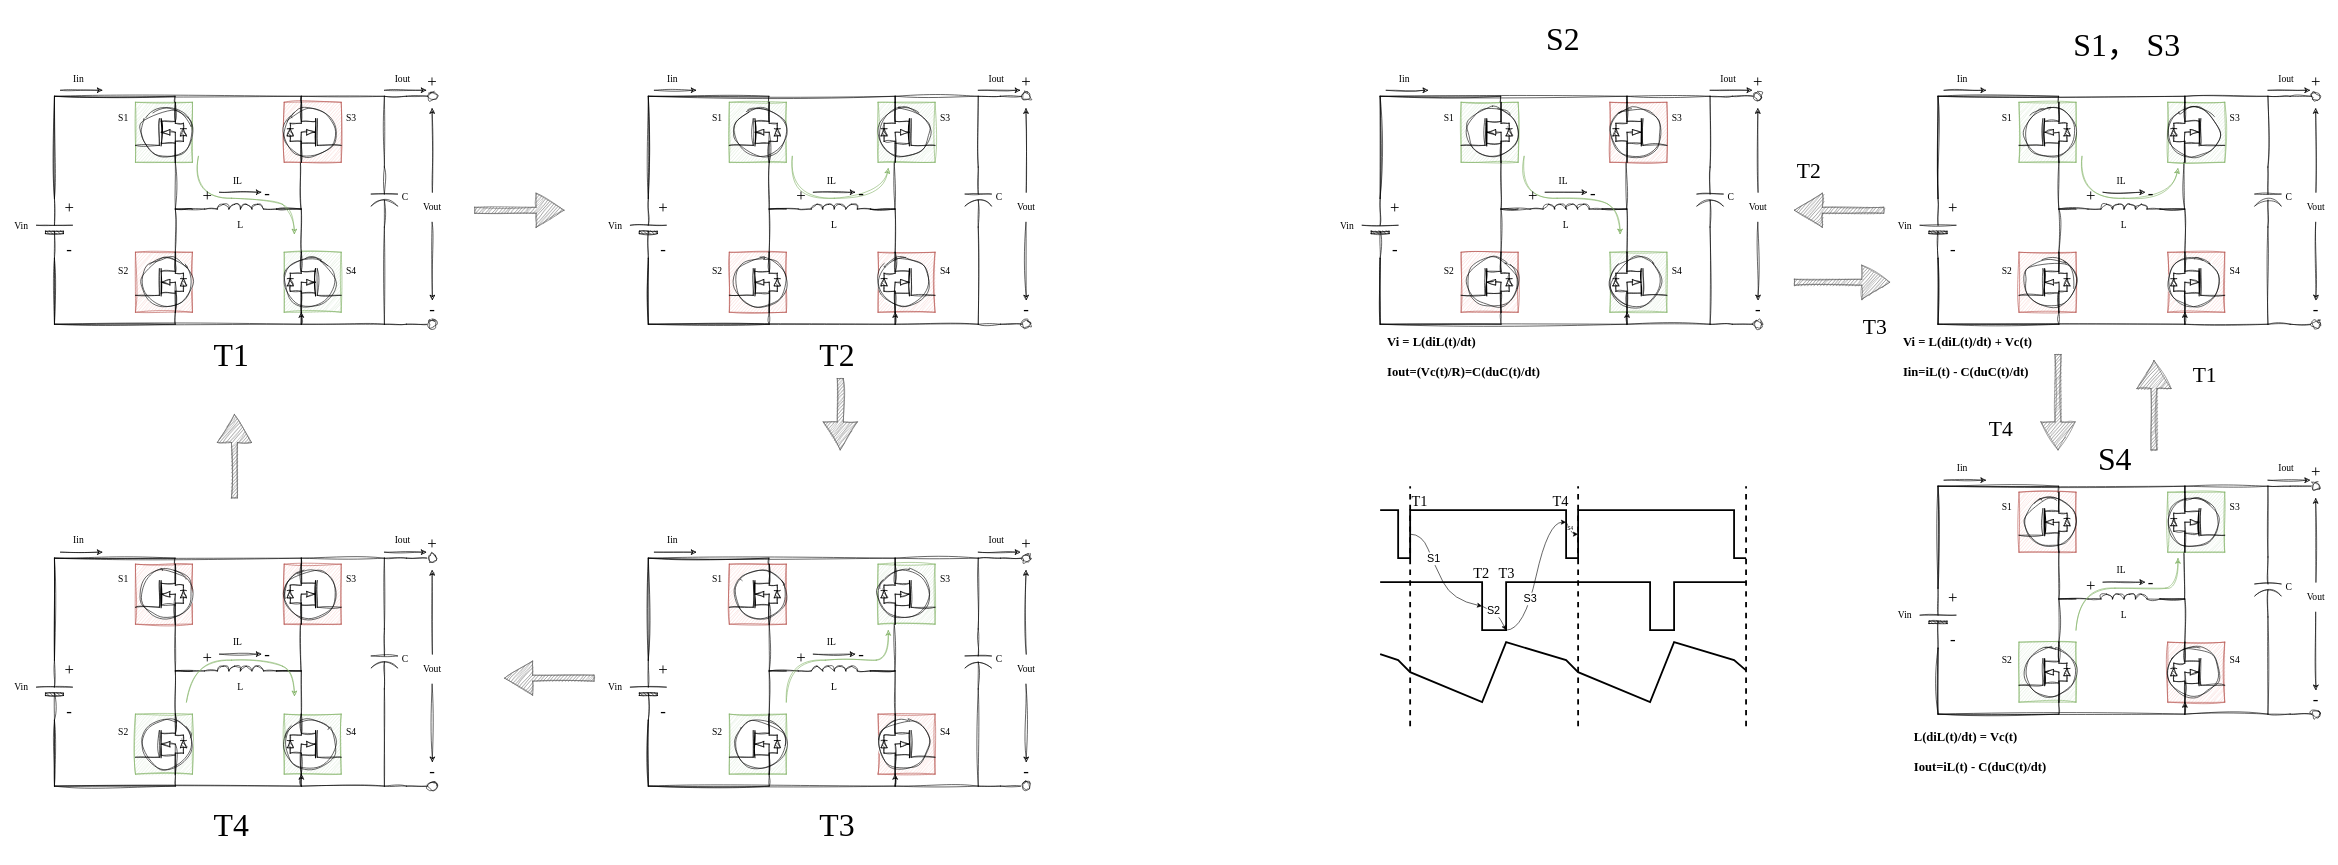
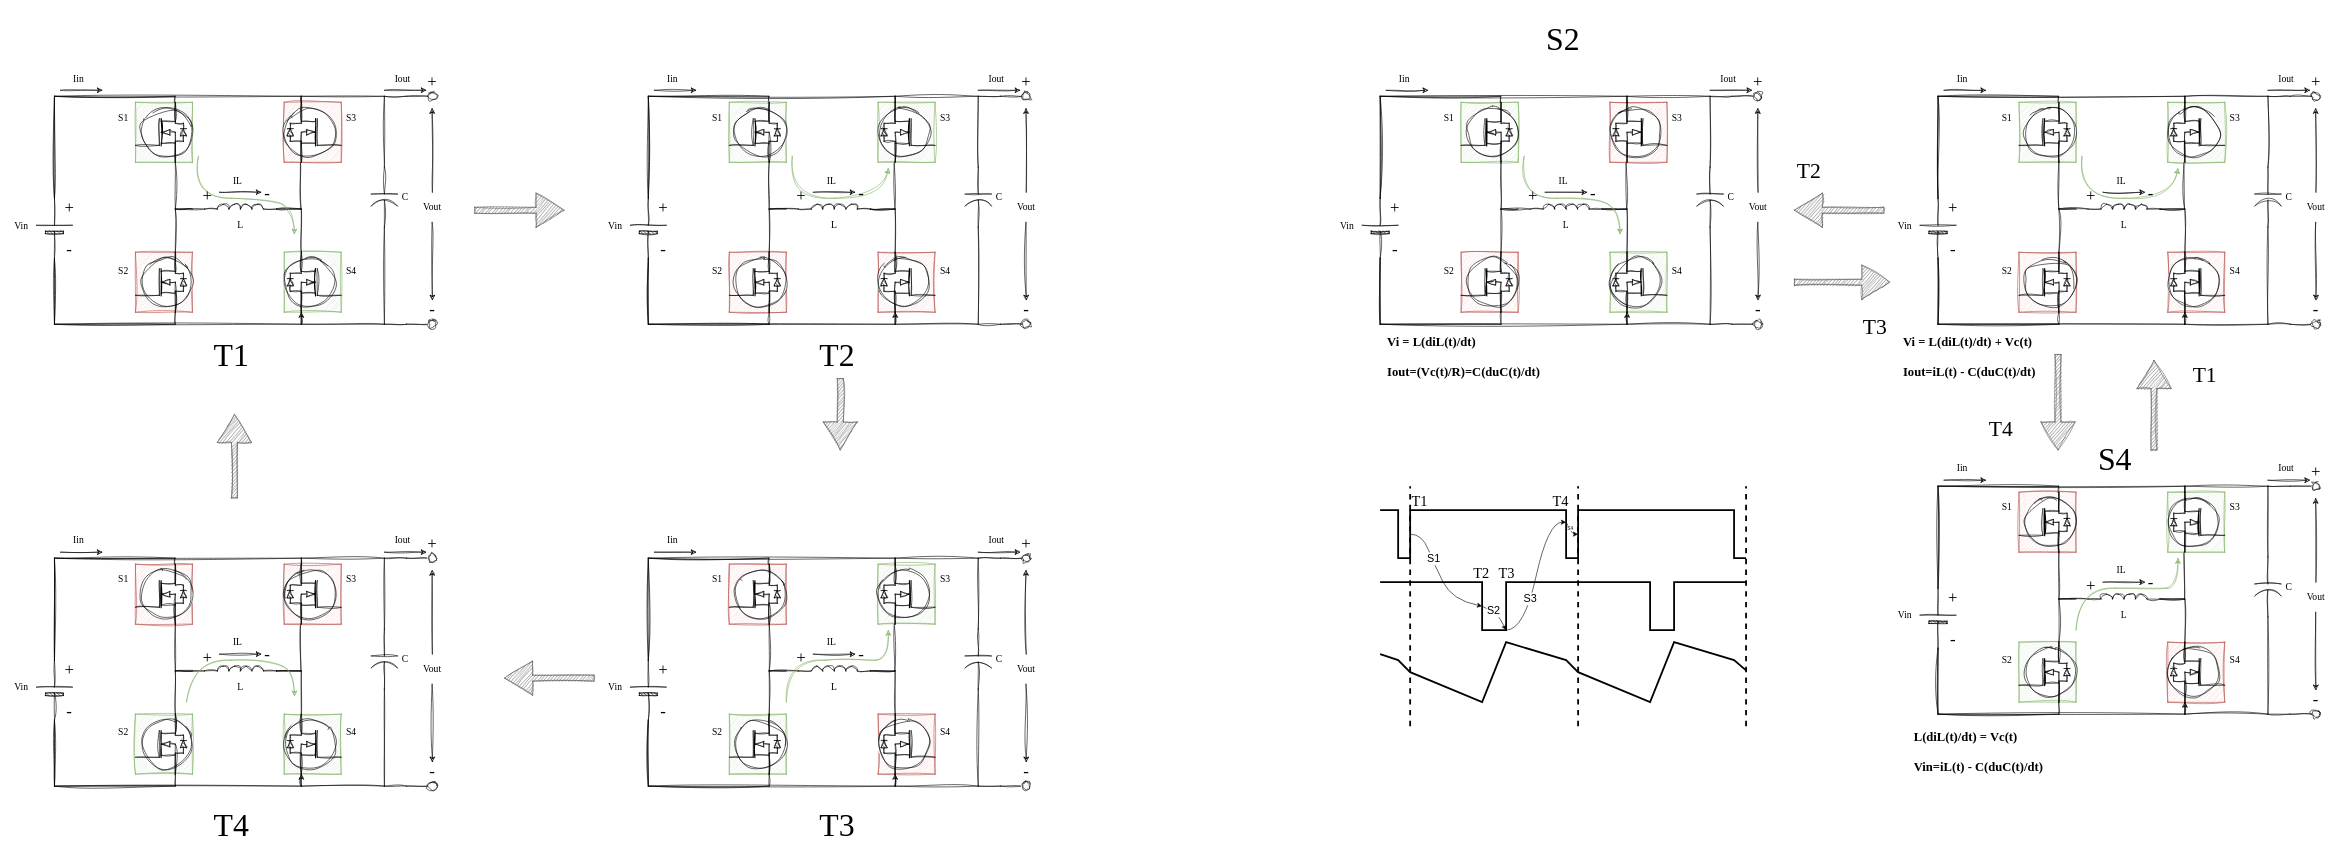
node "S1， S3": removed
node "Vi = L(diL(t)/dt) + Vc(t) Iin=iL(t) - C(duC(t)/dt)": label "Vi = L(diL(t)/dt) + Vc(t) Iin=iL(t) - C(duC(t)/dt)" -> "Vi = L(diL(t)/dt) + Vc(t) Iout=iL(t) - C(duC(t)/dt)"
node "L(diL(t)/dt) = Vc(t) Iout=iL(t) - C(duC(t)/dt)": label "L(diL(t)/dt) = Vc(t) Iout=iL(t) - C(duC(t)/dt)" -> "L(diL(t)/dt) = Vc(t) Vin=iL(t) - C(duC(t)/dt)"
